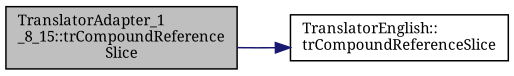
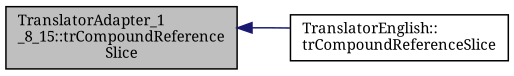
edge "TranslatorAdapter_1 _8_15::trCompoundReference Slice" -> "TranslatorEnglish:: trCompoundReferenceSlice": reversed
